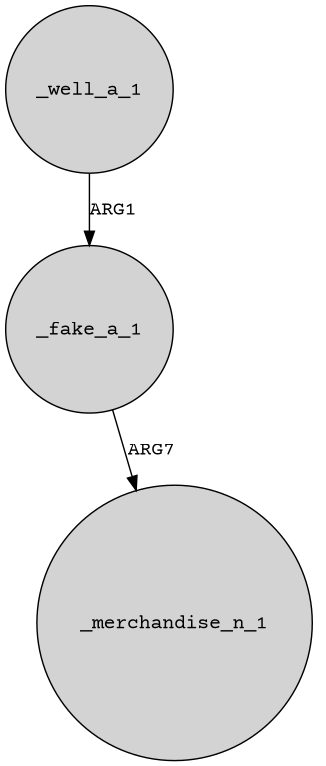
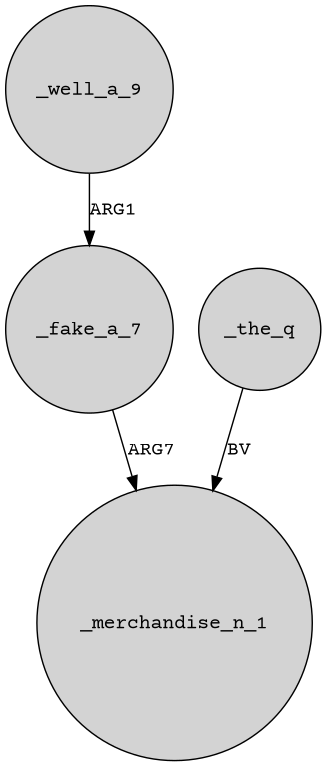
node "_well_a_1": label "_well_a_1" -> "_well_a_9"
node "_fake_a_1": label "_fake_a_1" -> "_fake_a_7"
node "_the_q": added
